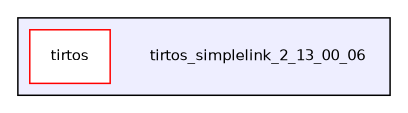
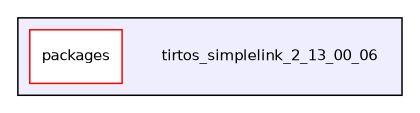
node "tirtos": label "tirtos" -> "packages"
